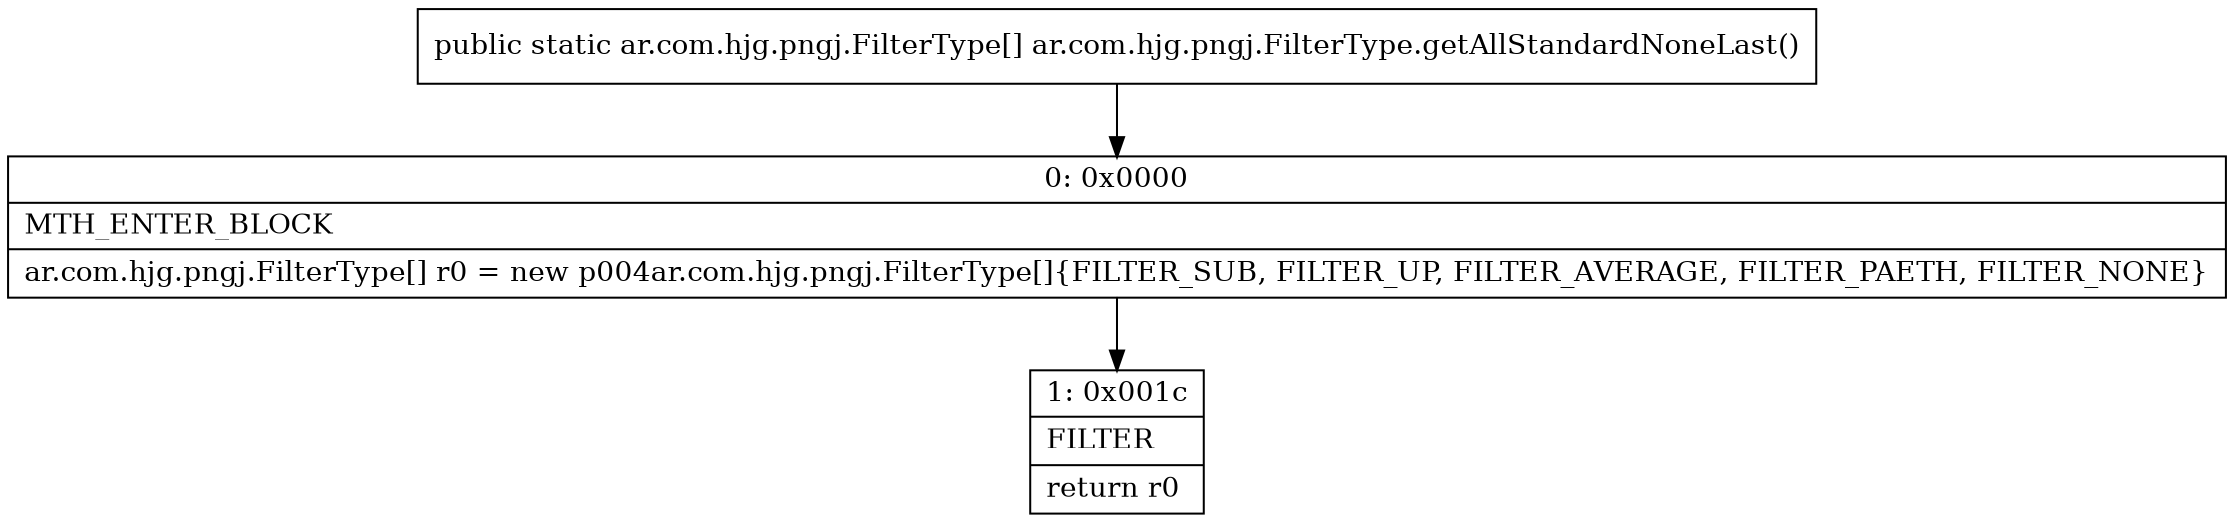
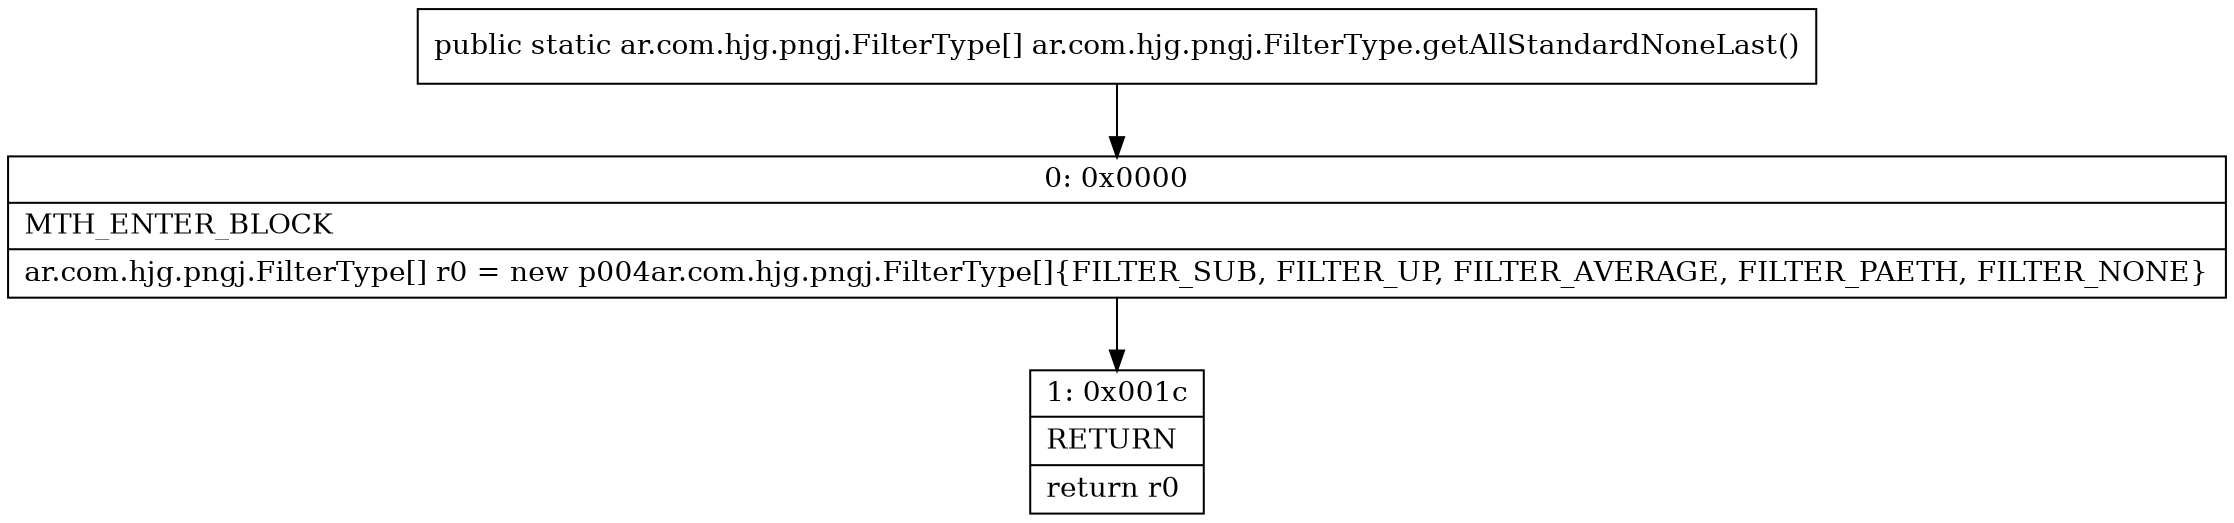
node "1: 0x001c": text "FILTER" -> "RETURN"
